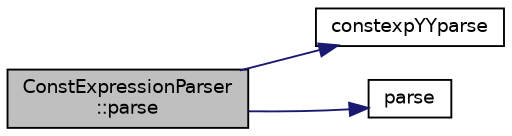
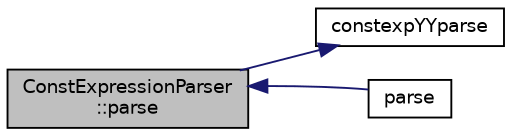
edge "ConstExpressionParser ::parse" -> "parse": reversed
